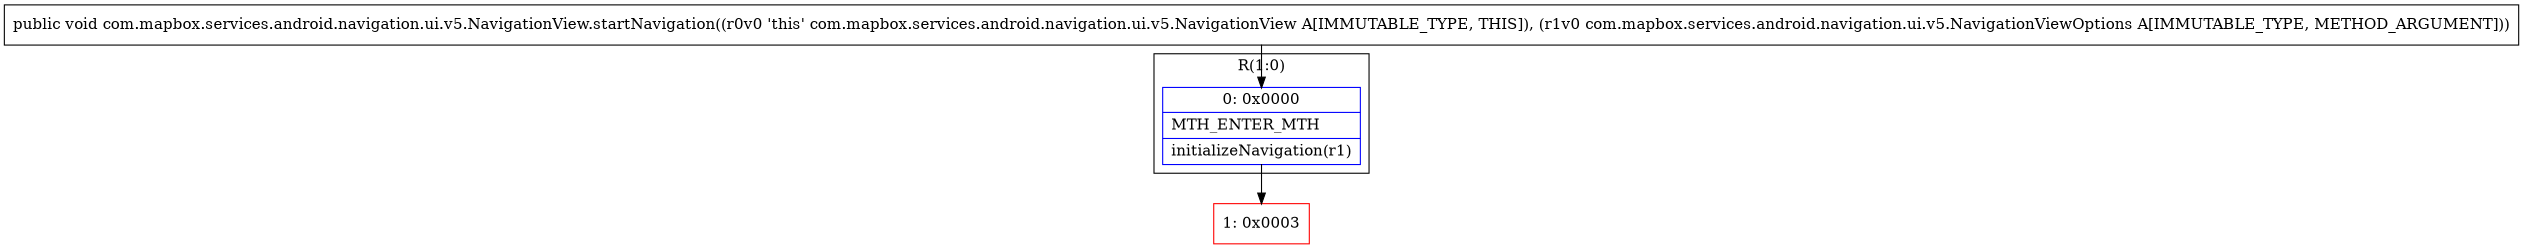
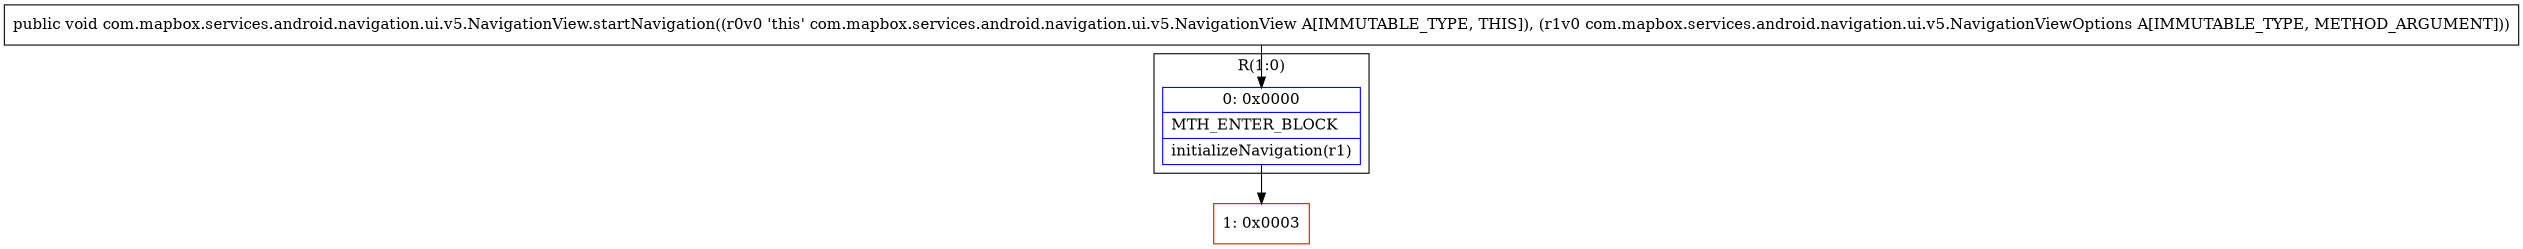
node "0: 0x0000": text "MTH_ENTER_MTH" -> "MTH_ENTER_BLOCK"
